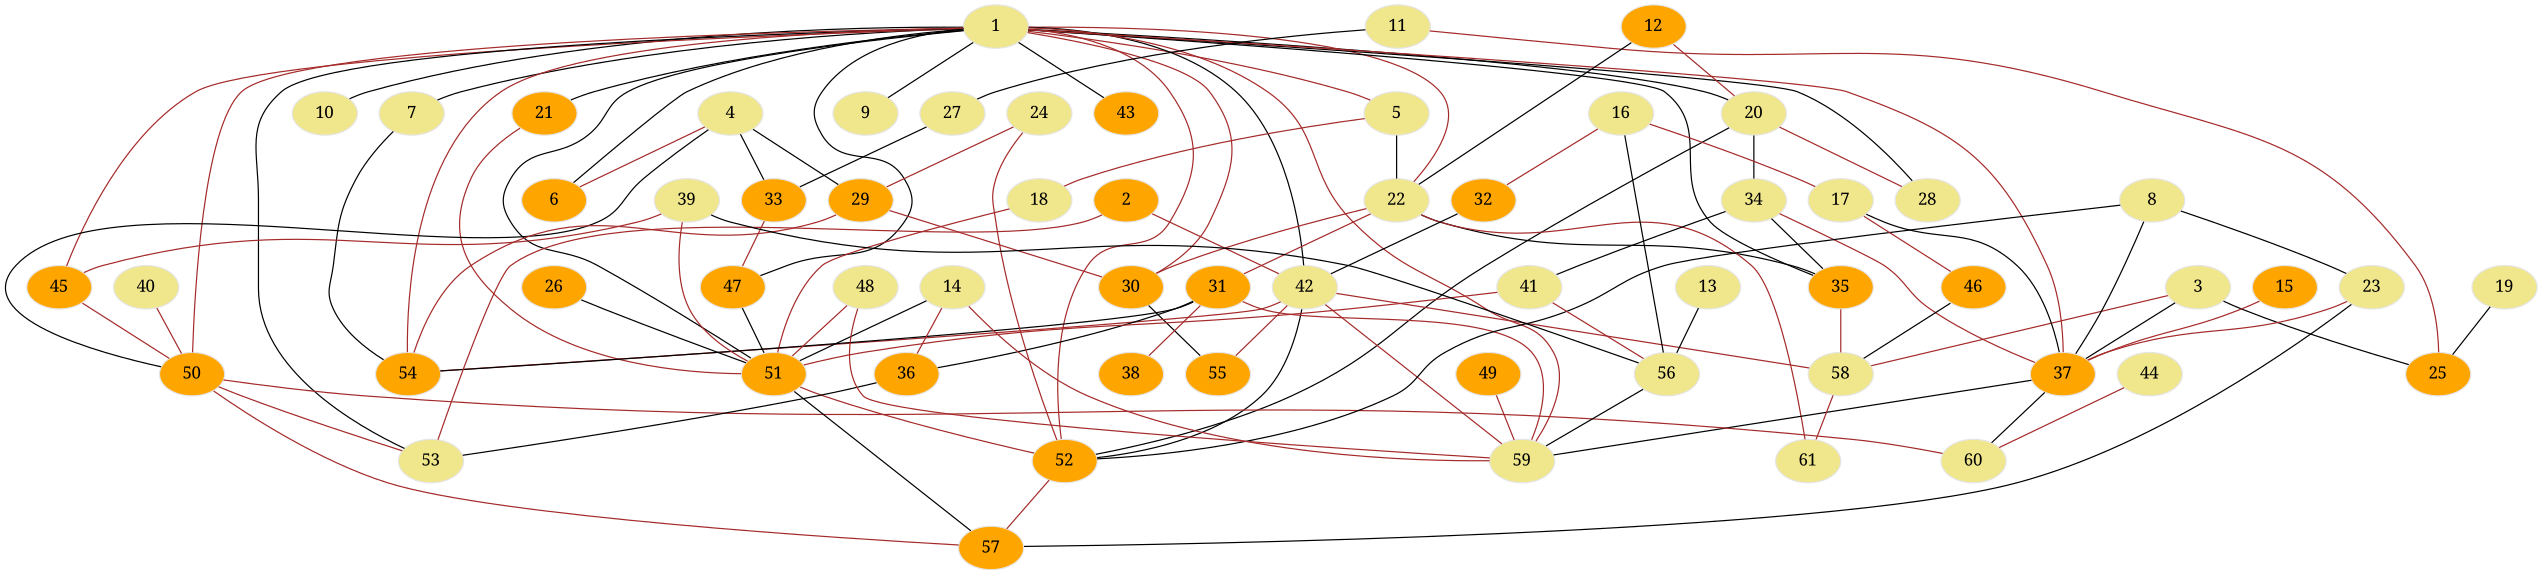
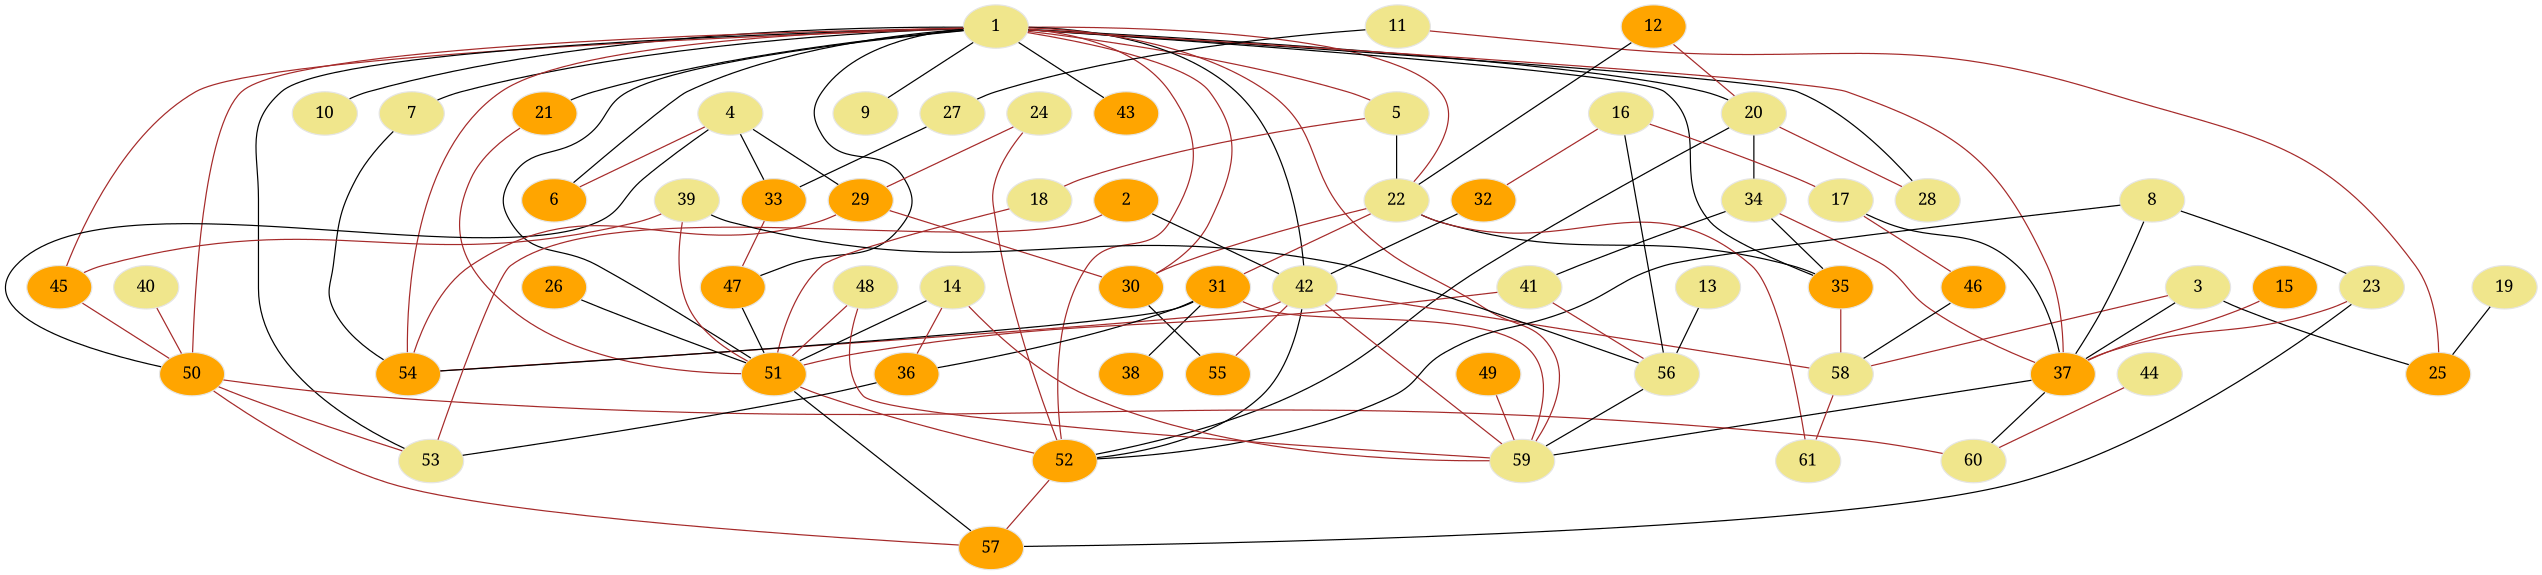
edge "2" -- "42": color brown -> black
edge "31" -- "38": color brown -> black
